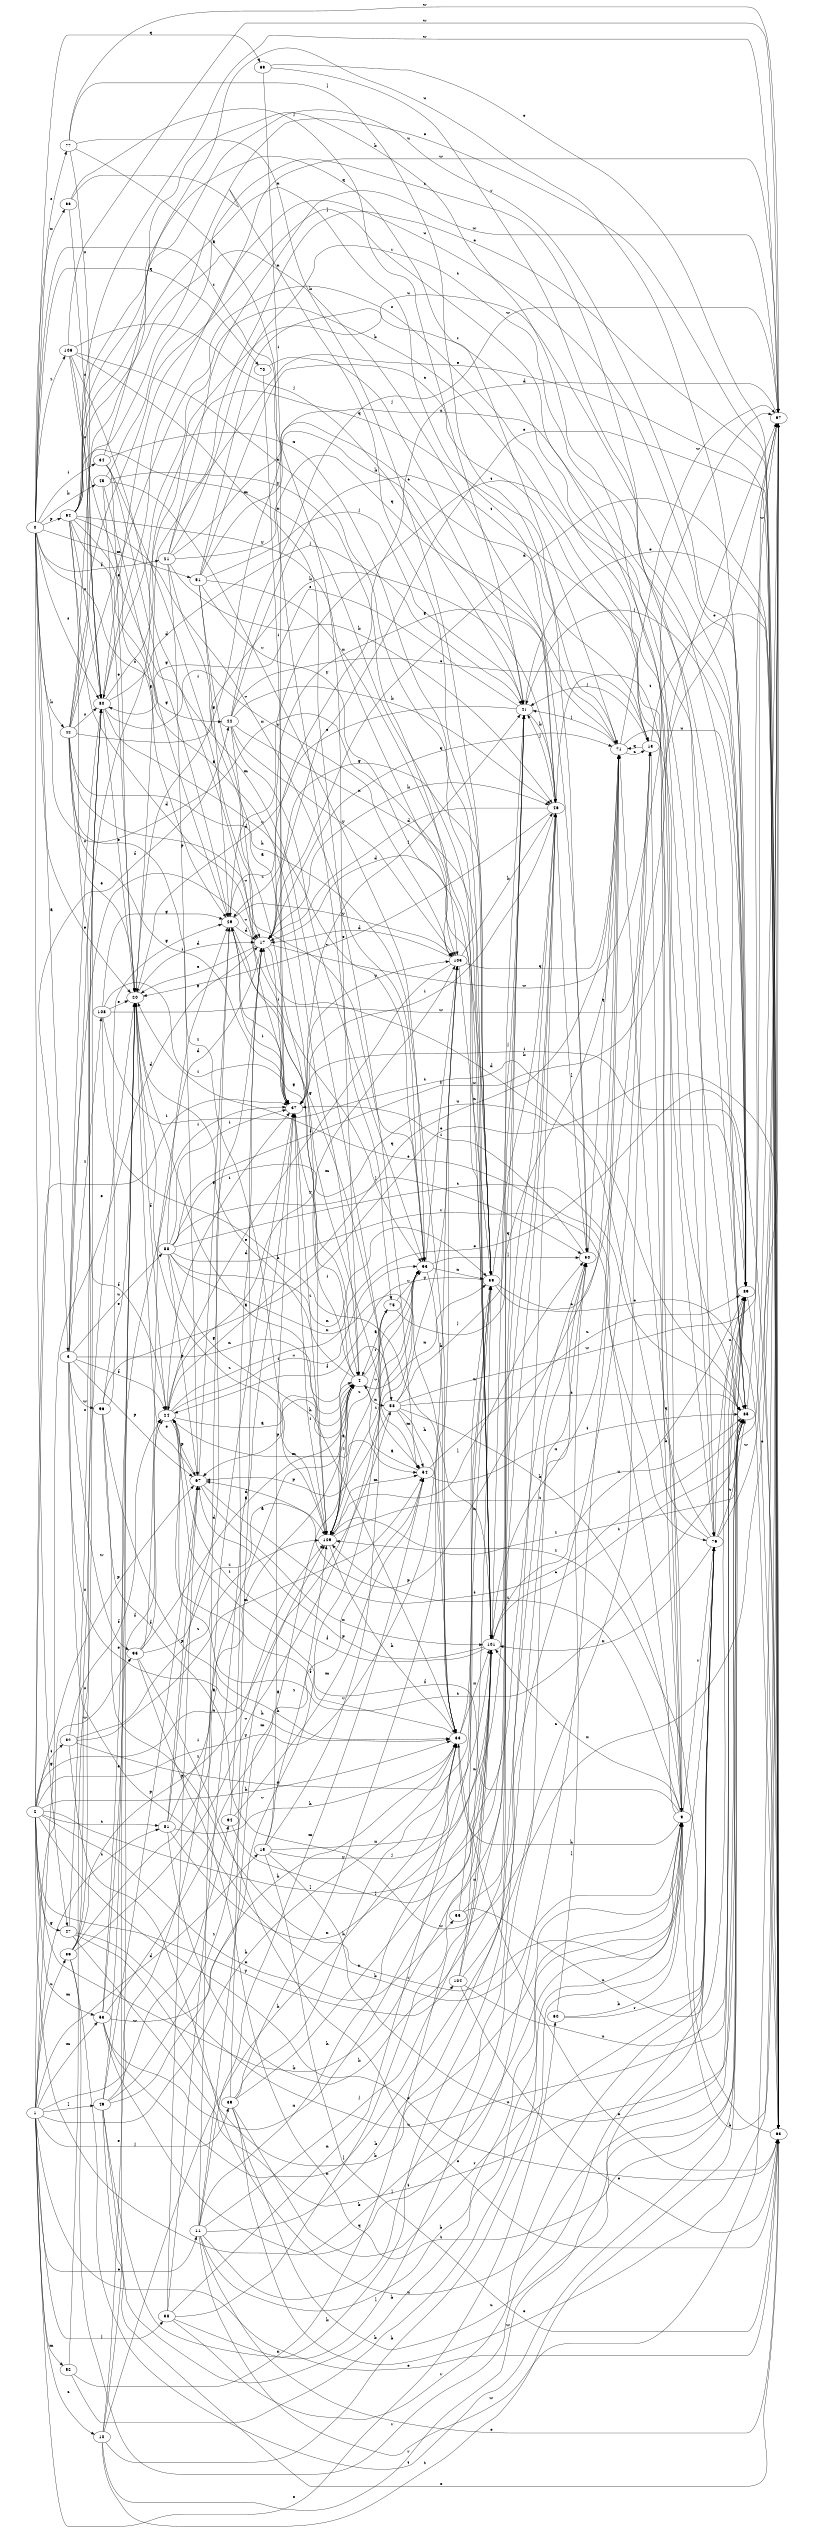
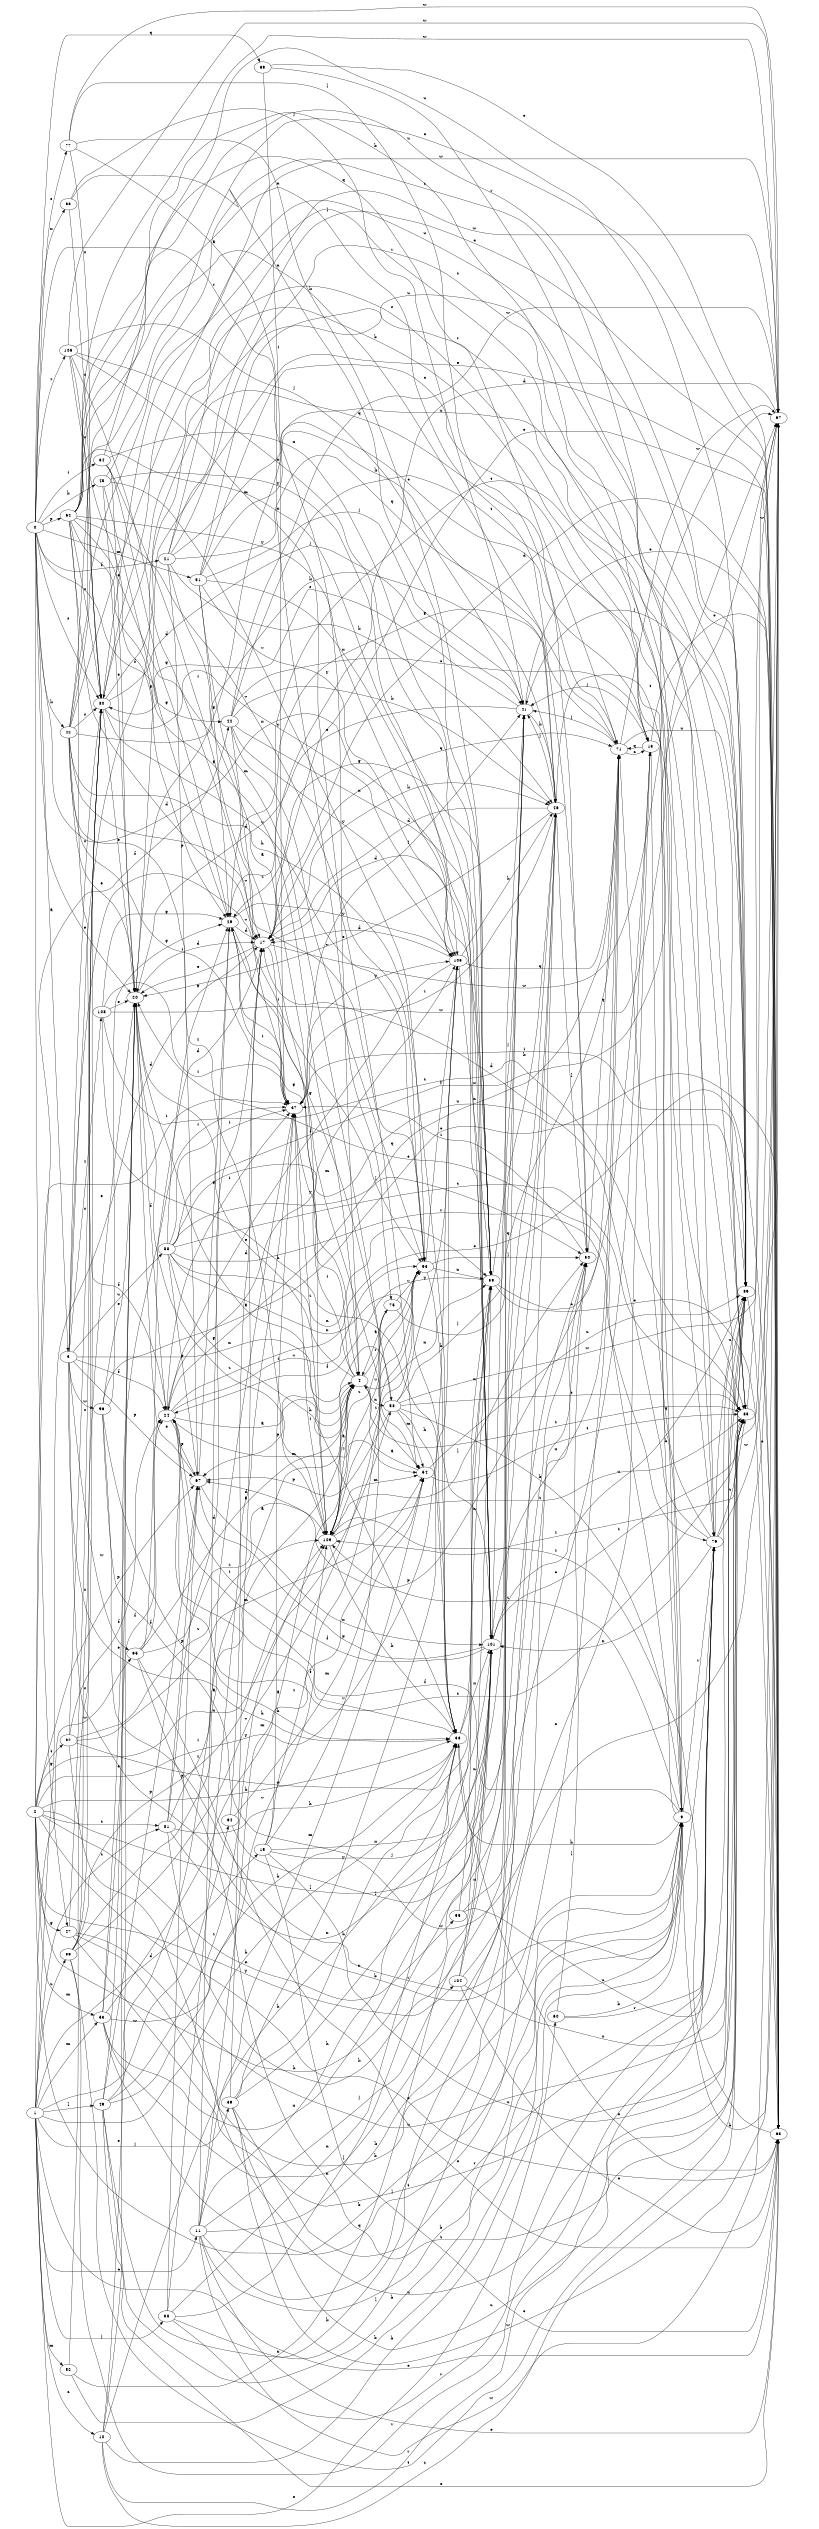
node "70": removed
edge "82" -> "80": added, label "s"
edge "67" -> "85": now "4" -> "85"
edge "9" -> "101": removed, label "x"
